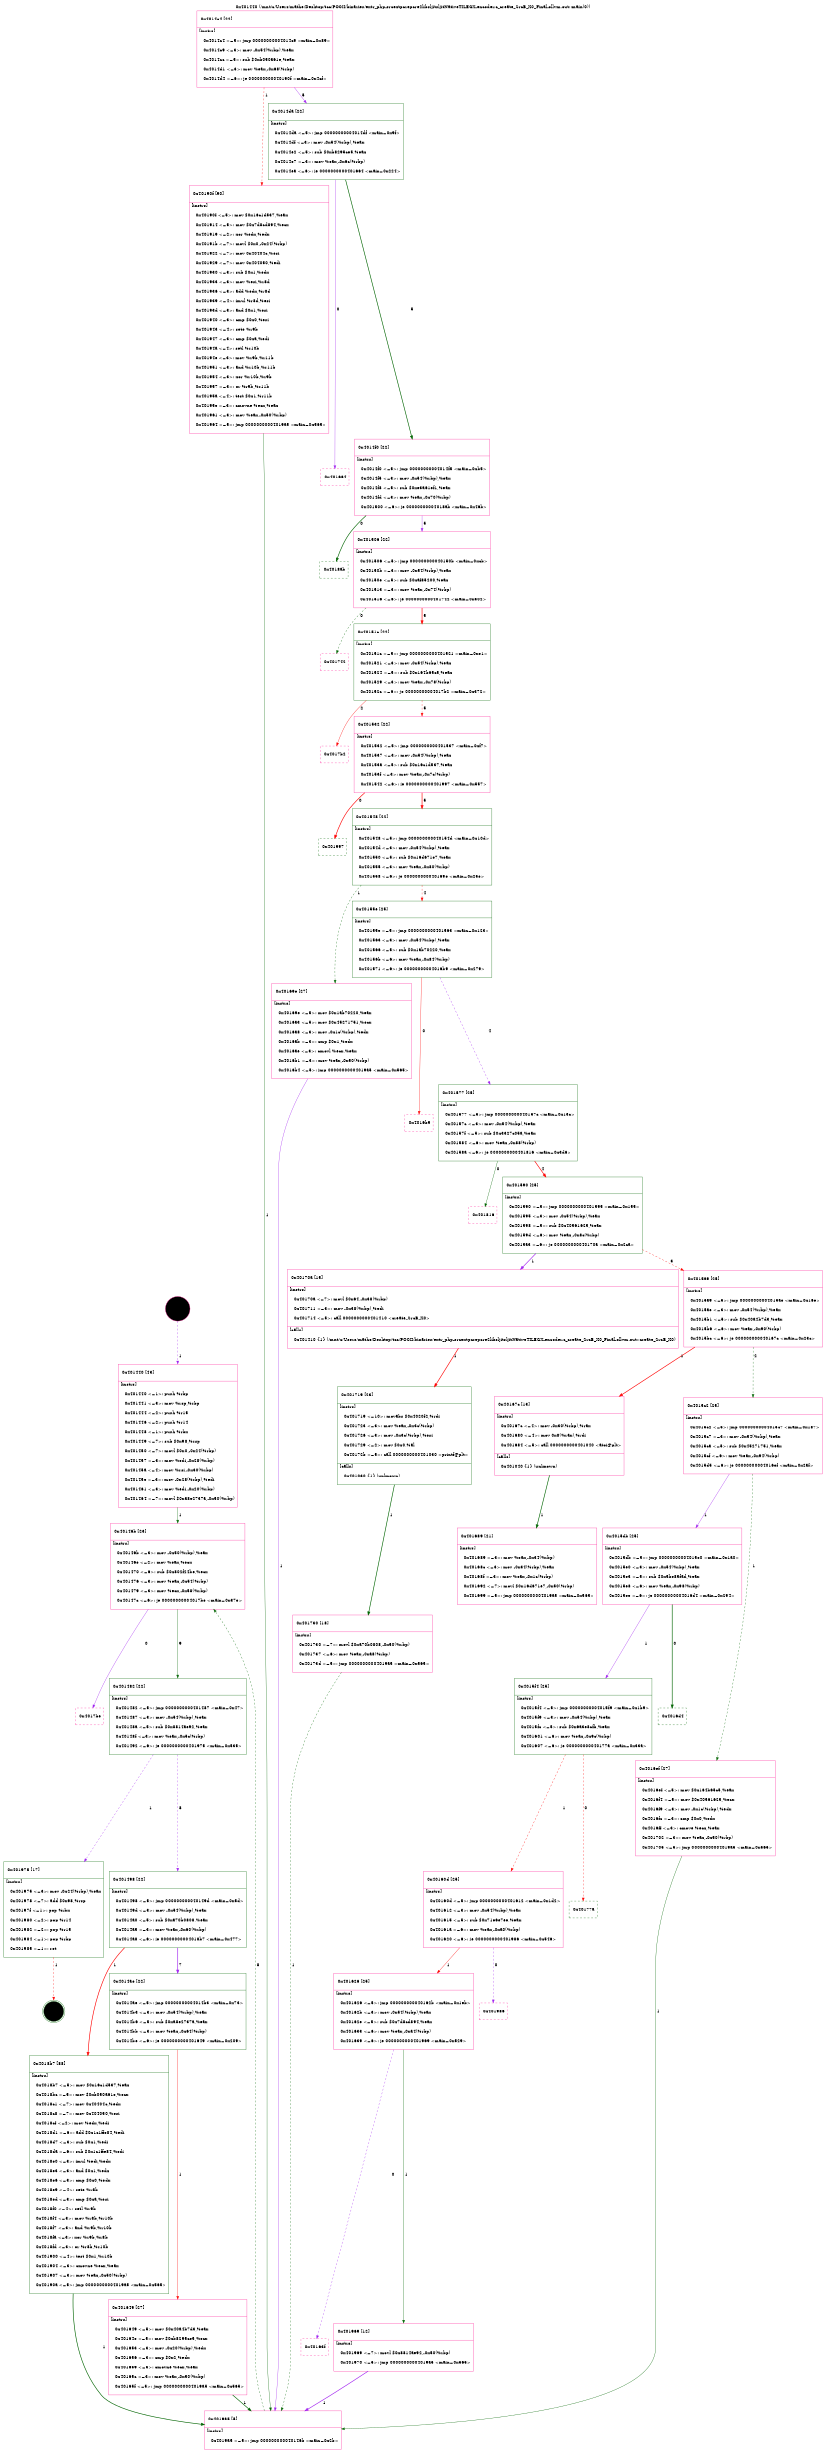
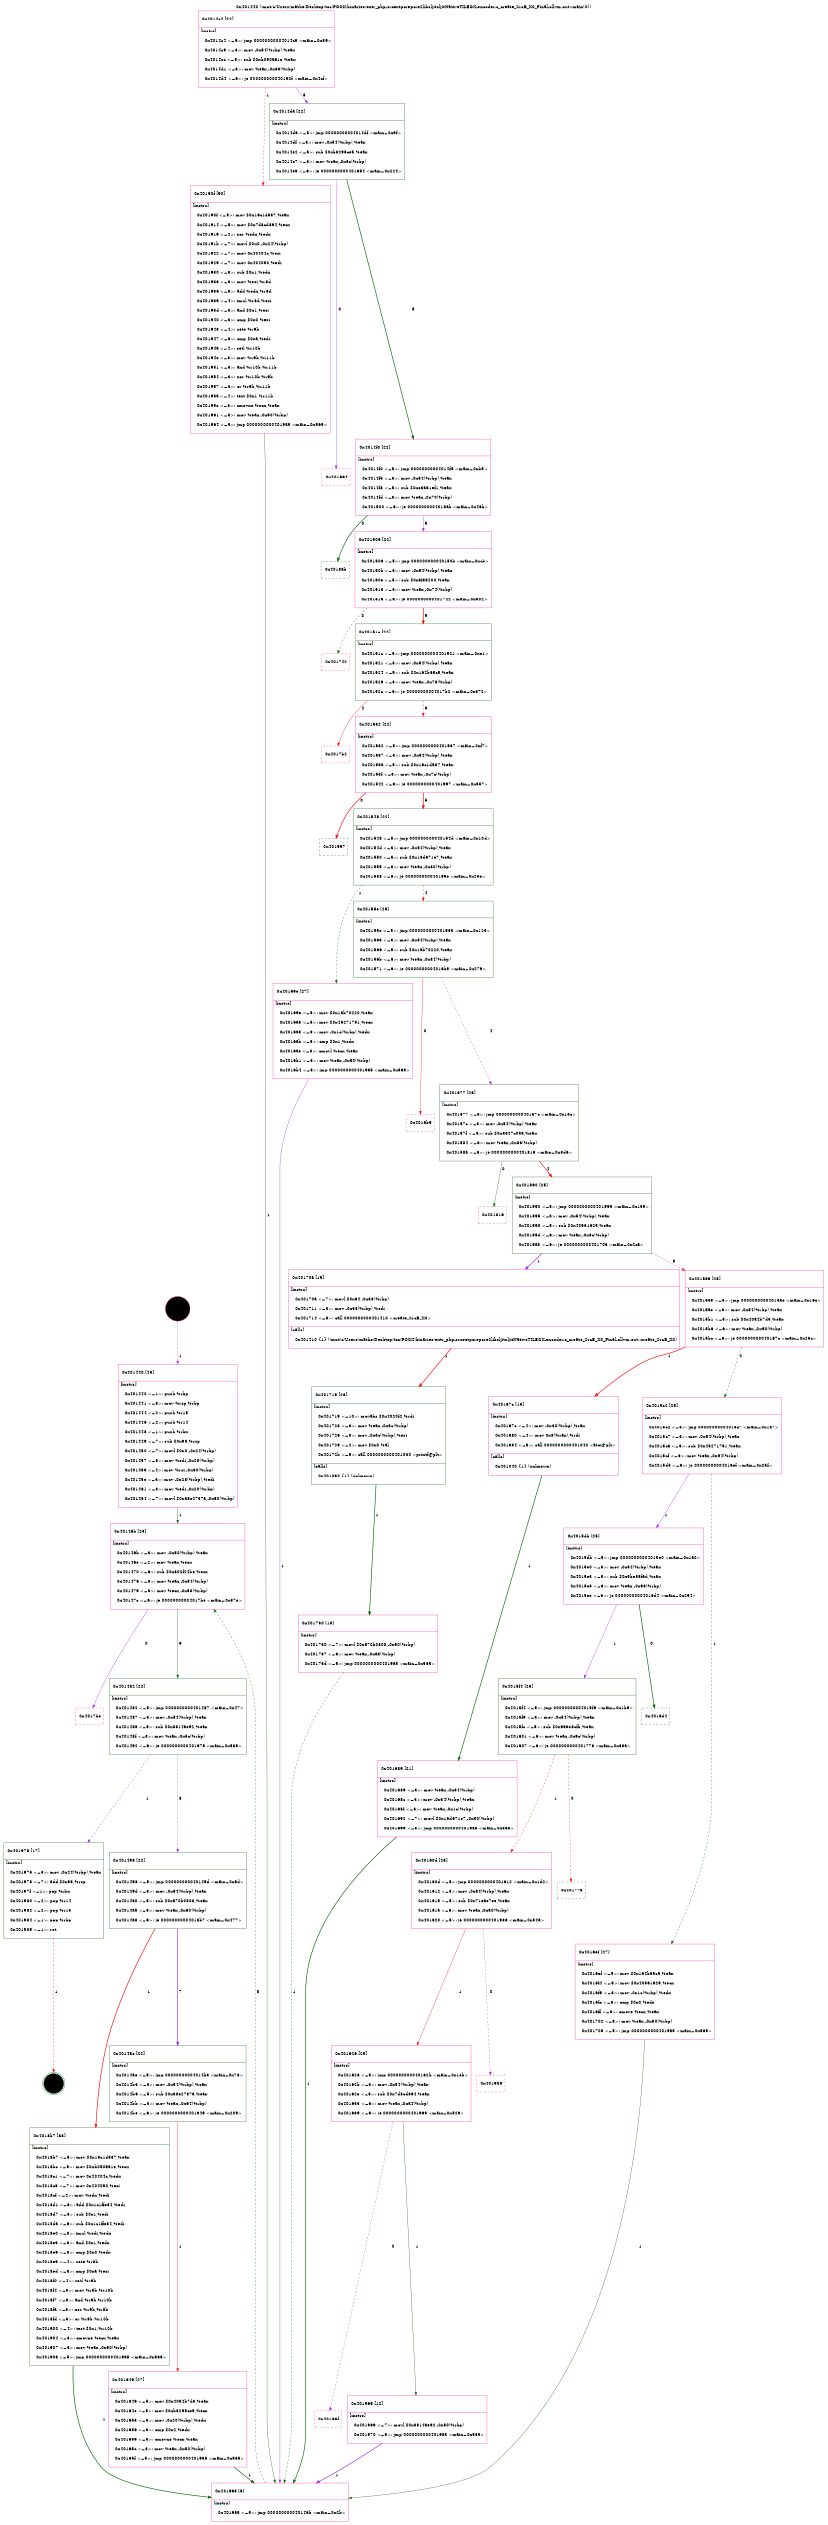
edge "0x401689 [21]" -> "0x4019a5 [5]": added, label "1"
